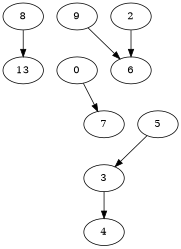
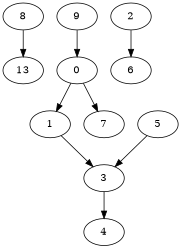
edge "9" -> "6": now "9" -> "0"
node "1": added
